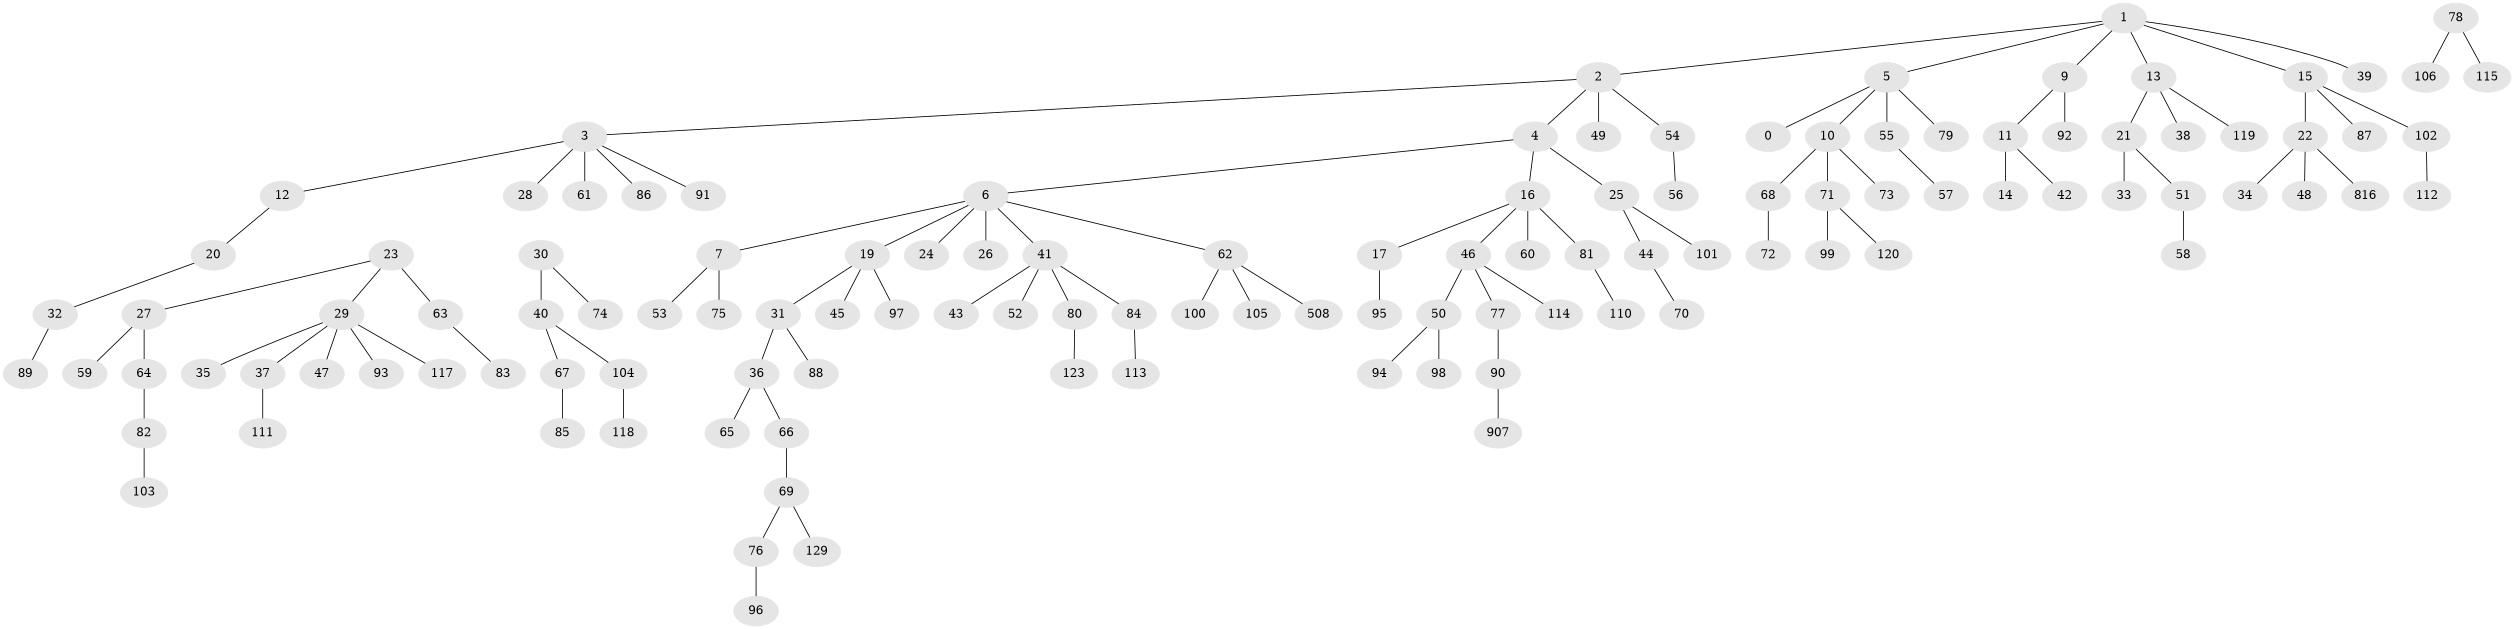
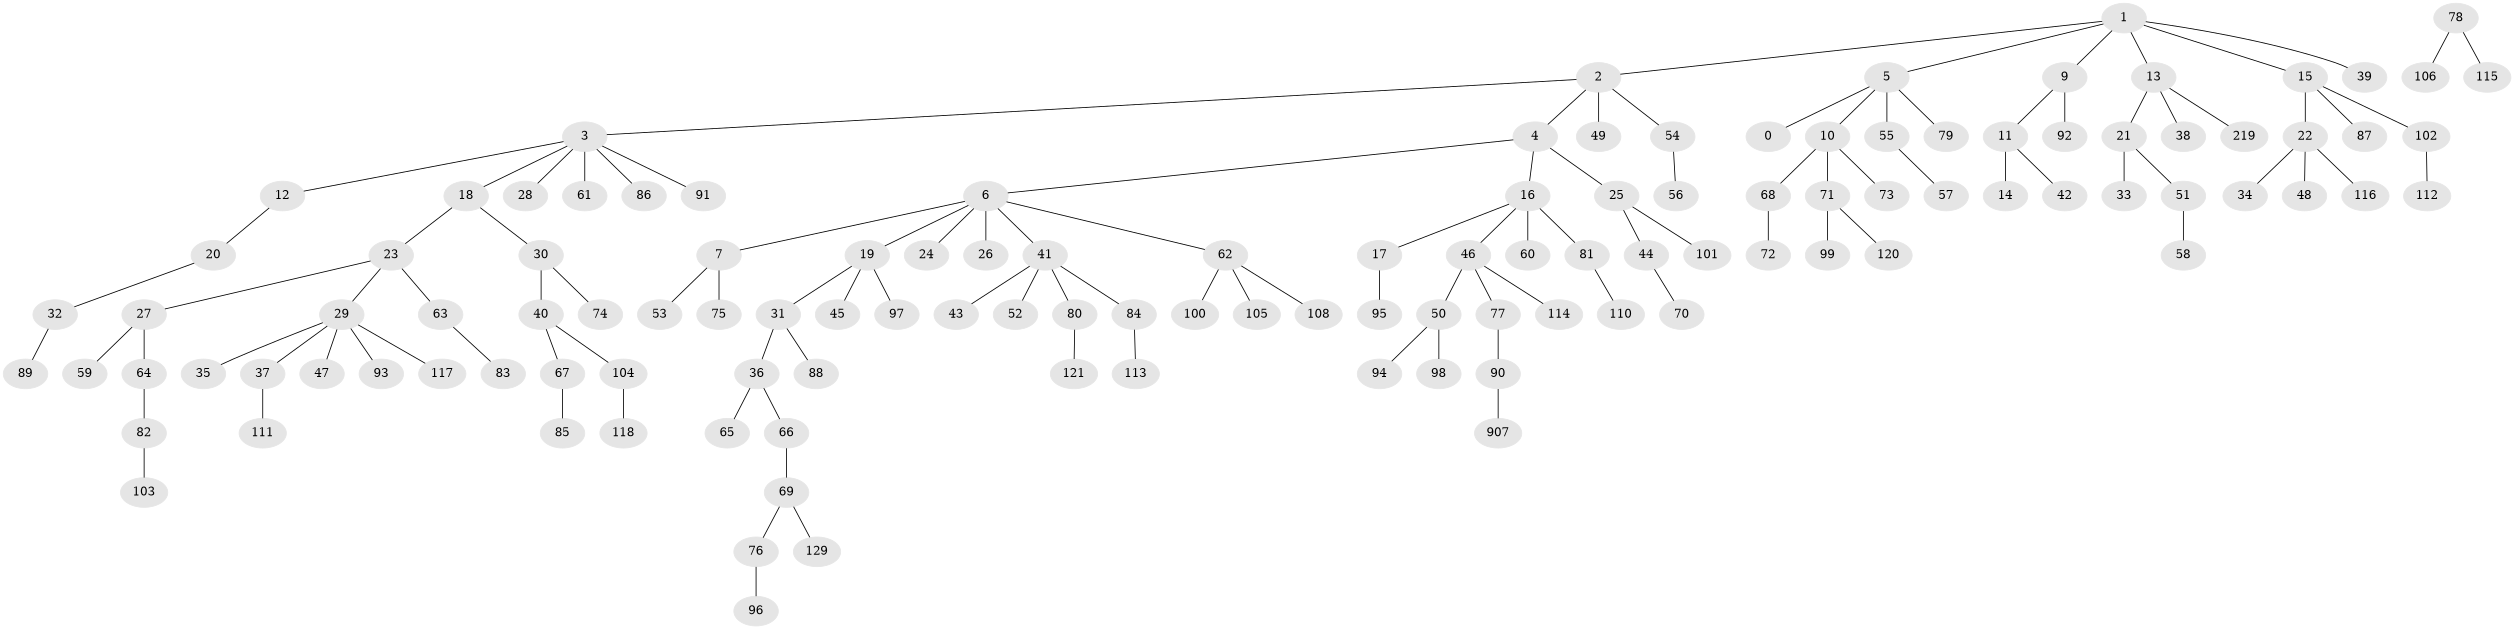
node "119": label "119" -> "219"
node "18": added
node "816": label "816" -> "116"
node "508": label "508" -> "108"
node "123": label "123" -> "121"
